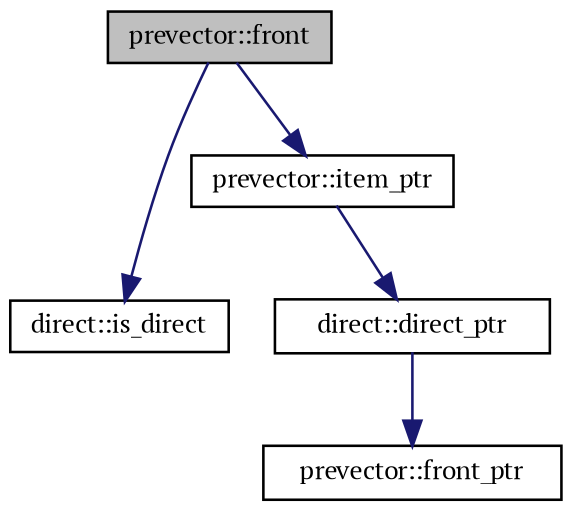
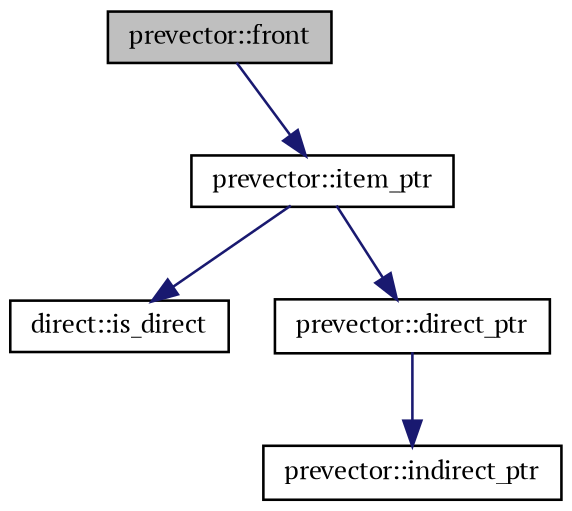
edge "prevector::front" -> "direct::is_direct": now "prevector::item_ptr" -> "direct::is_direct"
node "direct::direct_ptr": label "direct::direct_ptr" -> "prevector::direct_ptr"
node "prevector::front_ptr": label "prevector::front_ptr" -> "prevector::indirect_ptr"
